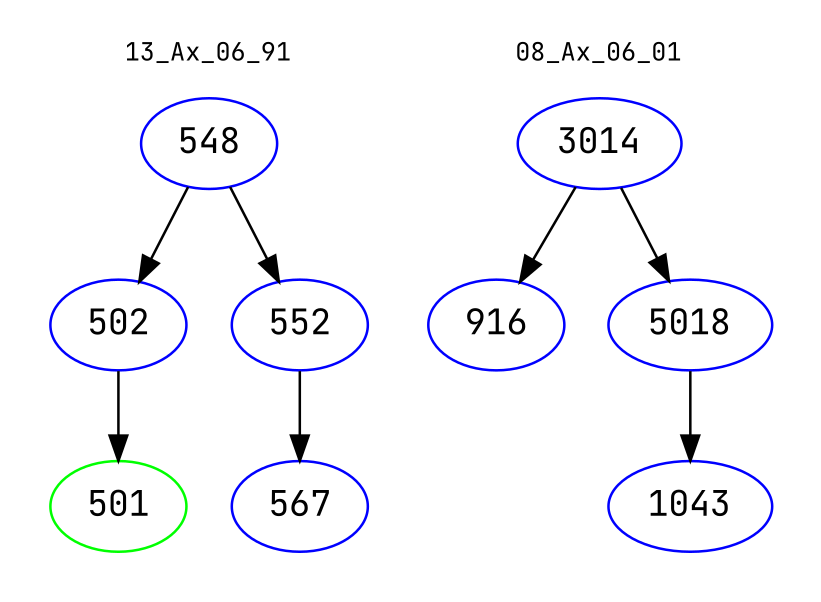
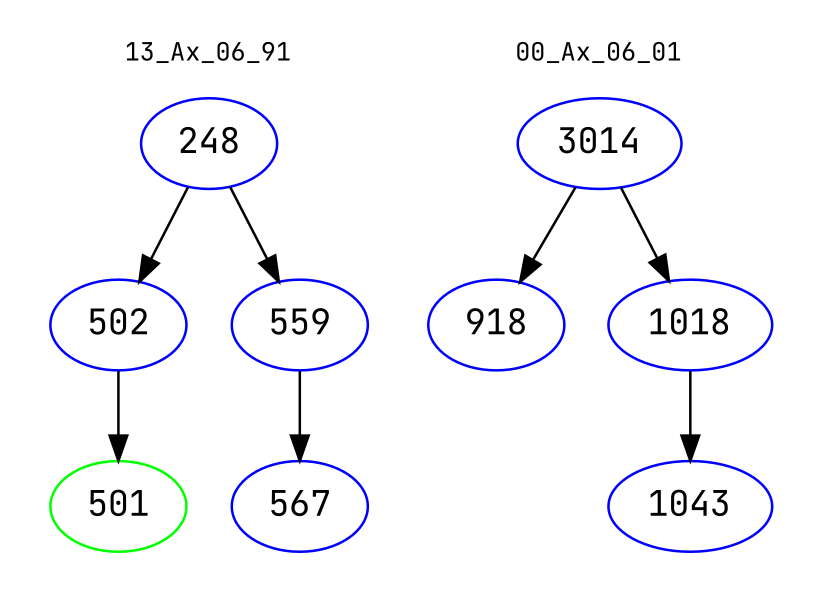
cluster "08_Ax_06_01": label "08_Ax_06_01" -> "00_Ax_06_01"
node "548": label "548" -> "248"
node "552": label "552" -> "559"
node "916": label "916" -> "918"
node "5018": label "5018" -> "1018"
